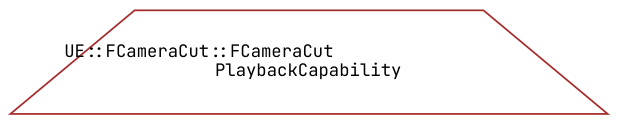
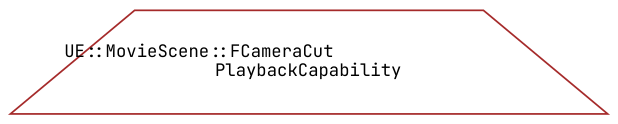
node "UE::FCameraCut::FCameraCut PlaybackCapability": label "UE::FCameraCut::FCameraCut PlaybackCapability" -> "UE::MovieScene::FCameraCut PlaybackCapability"
